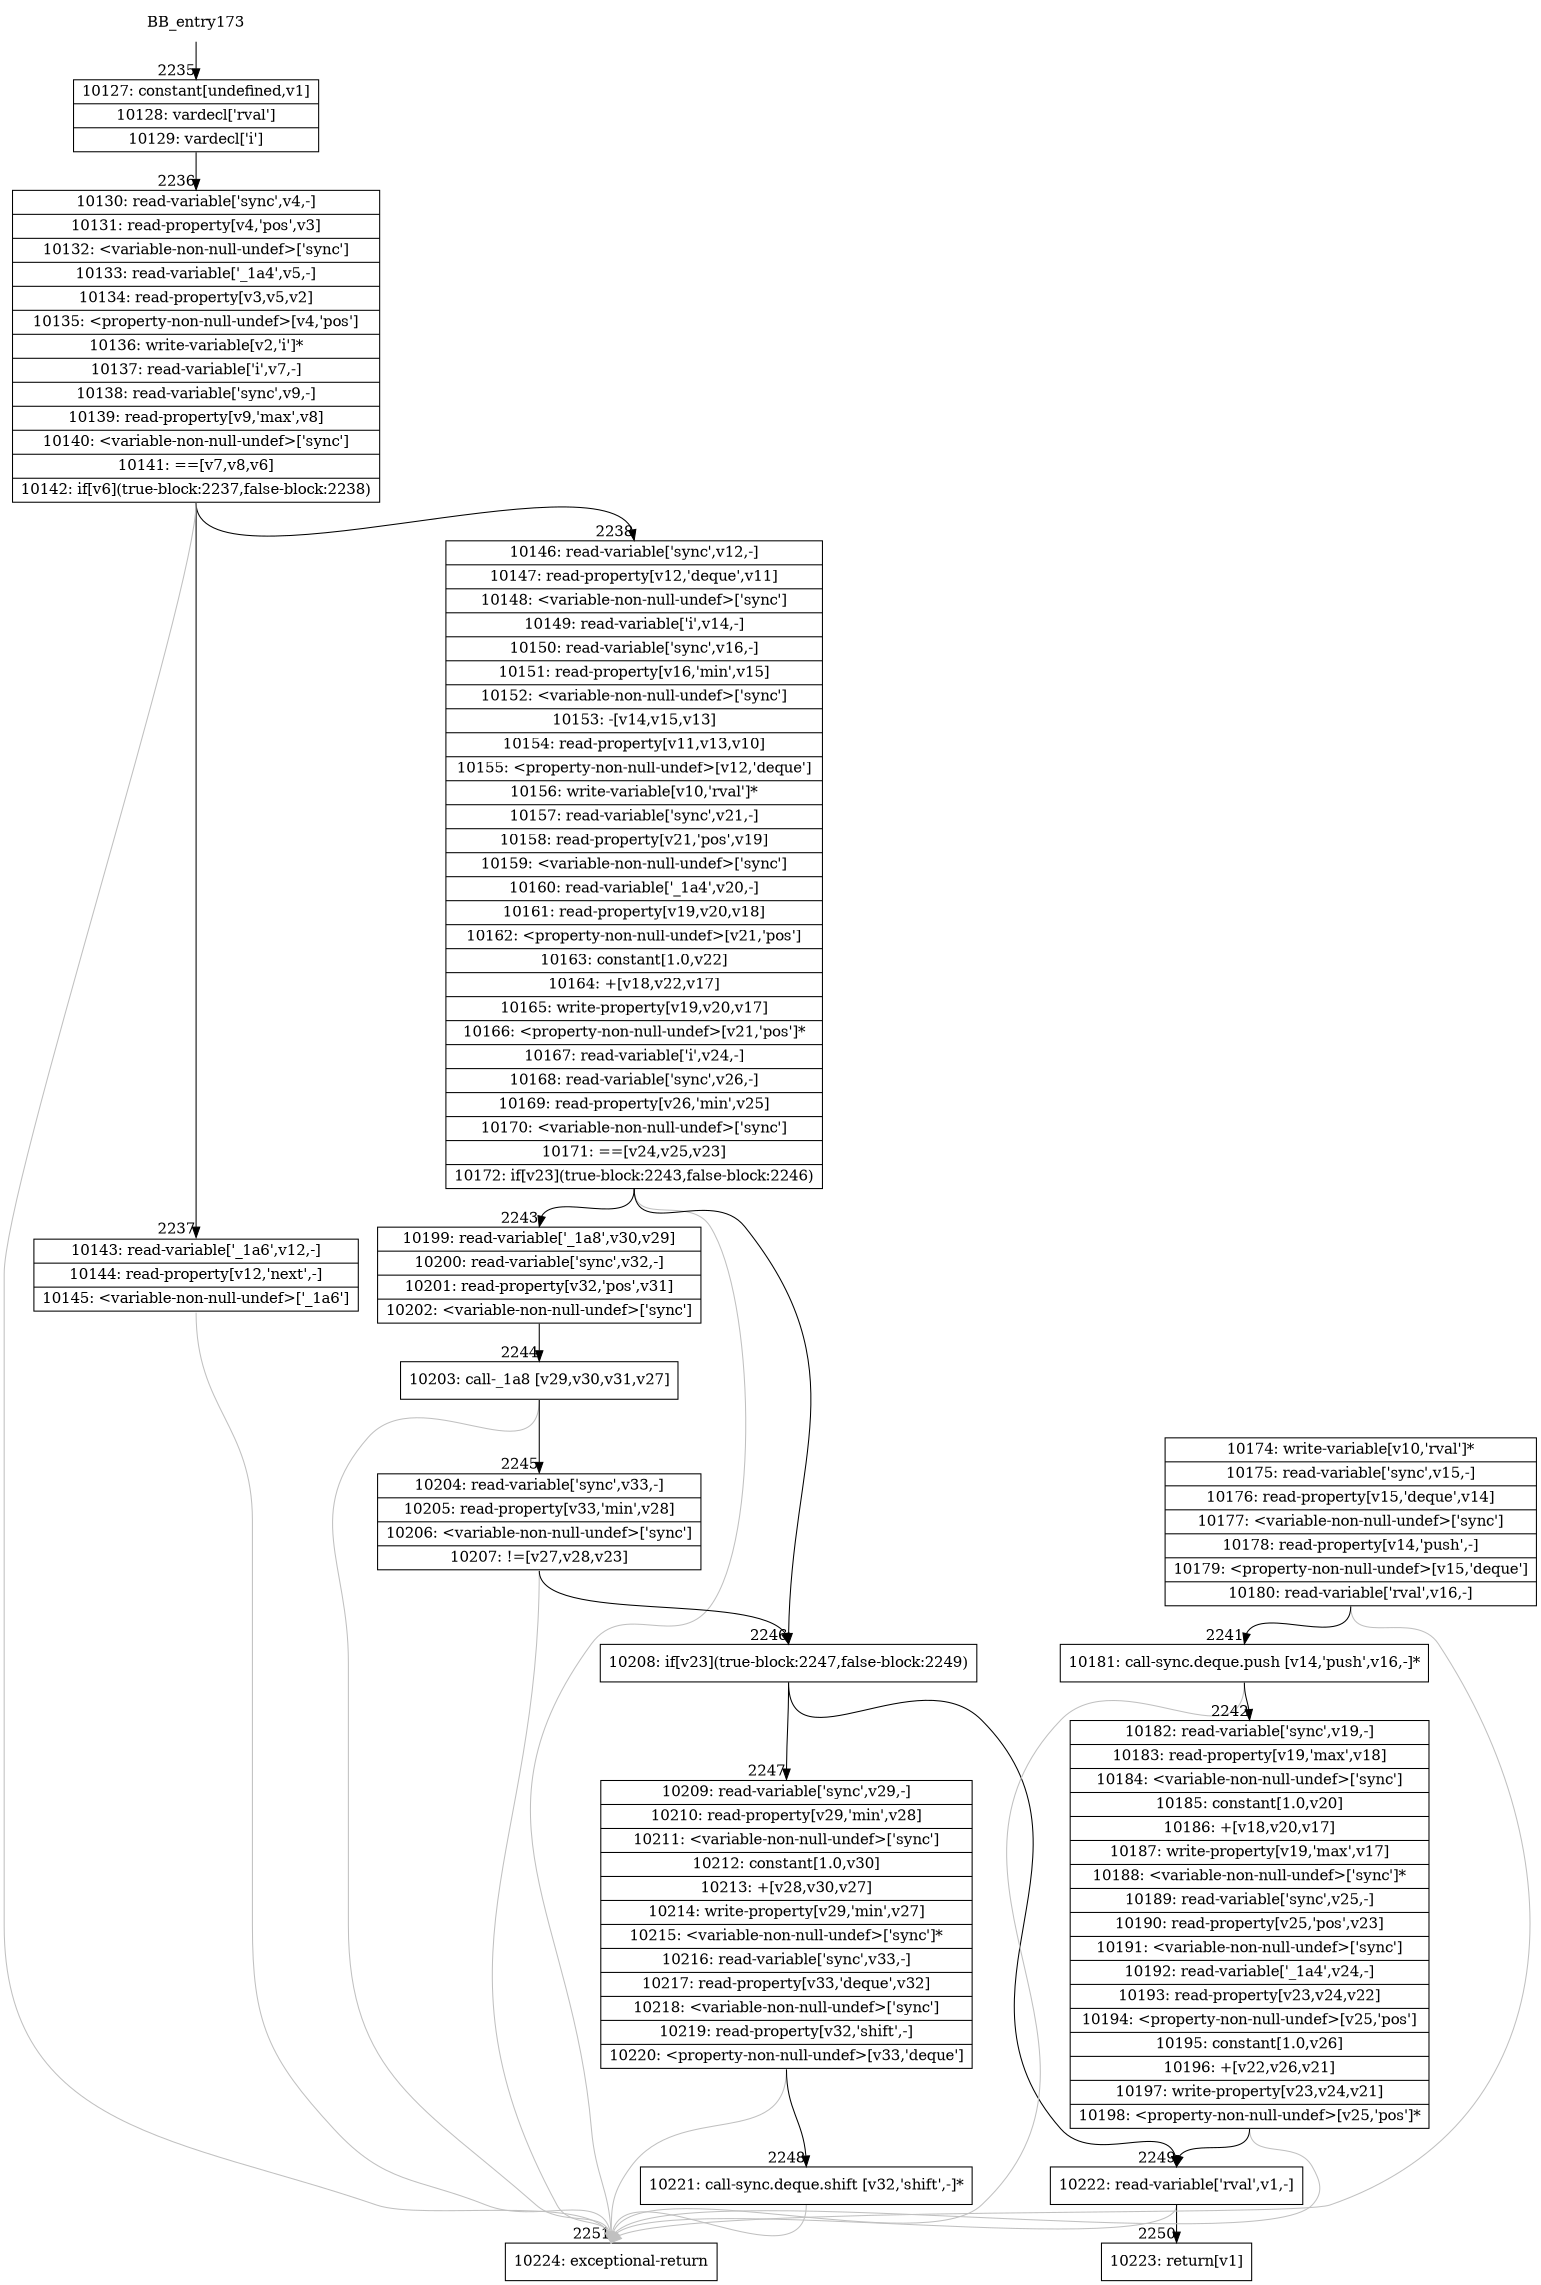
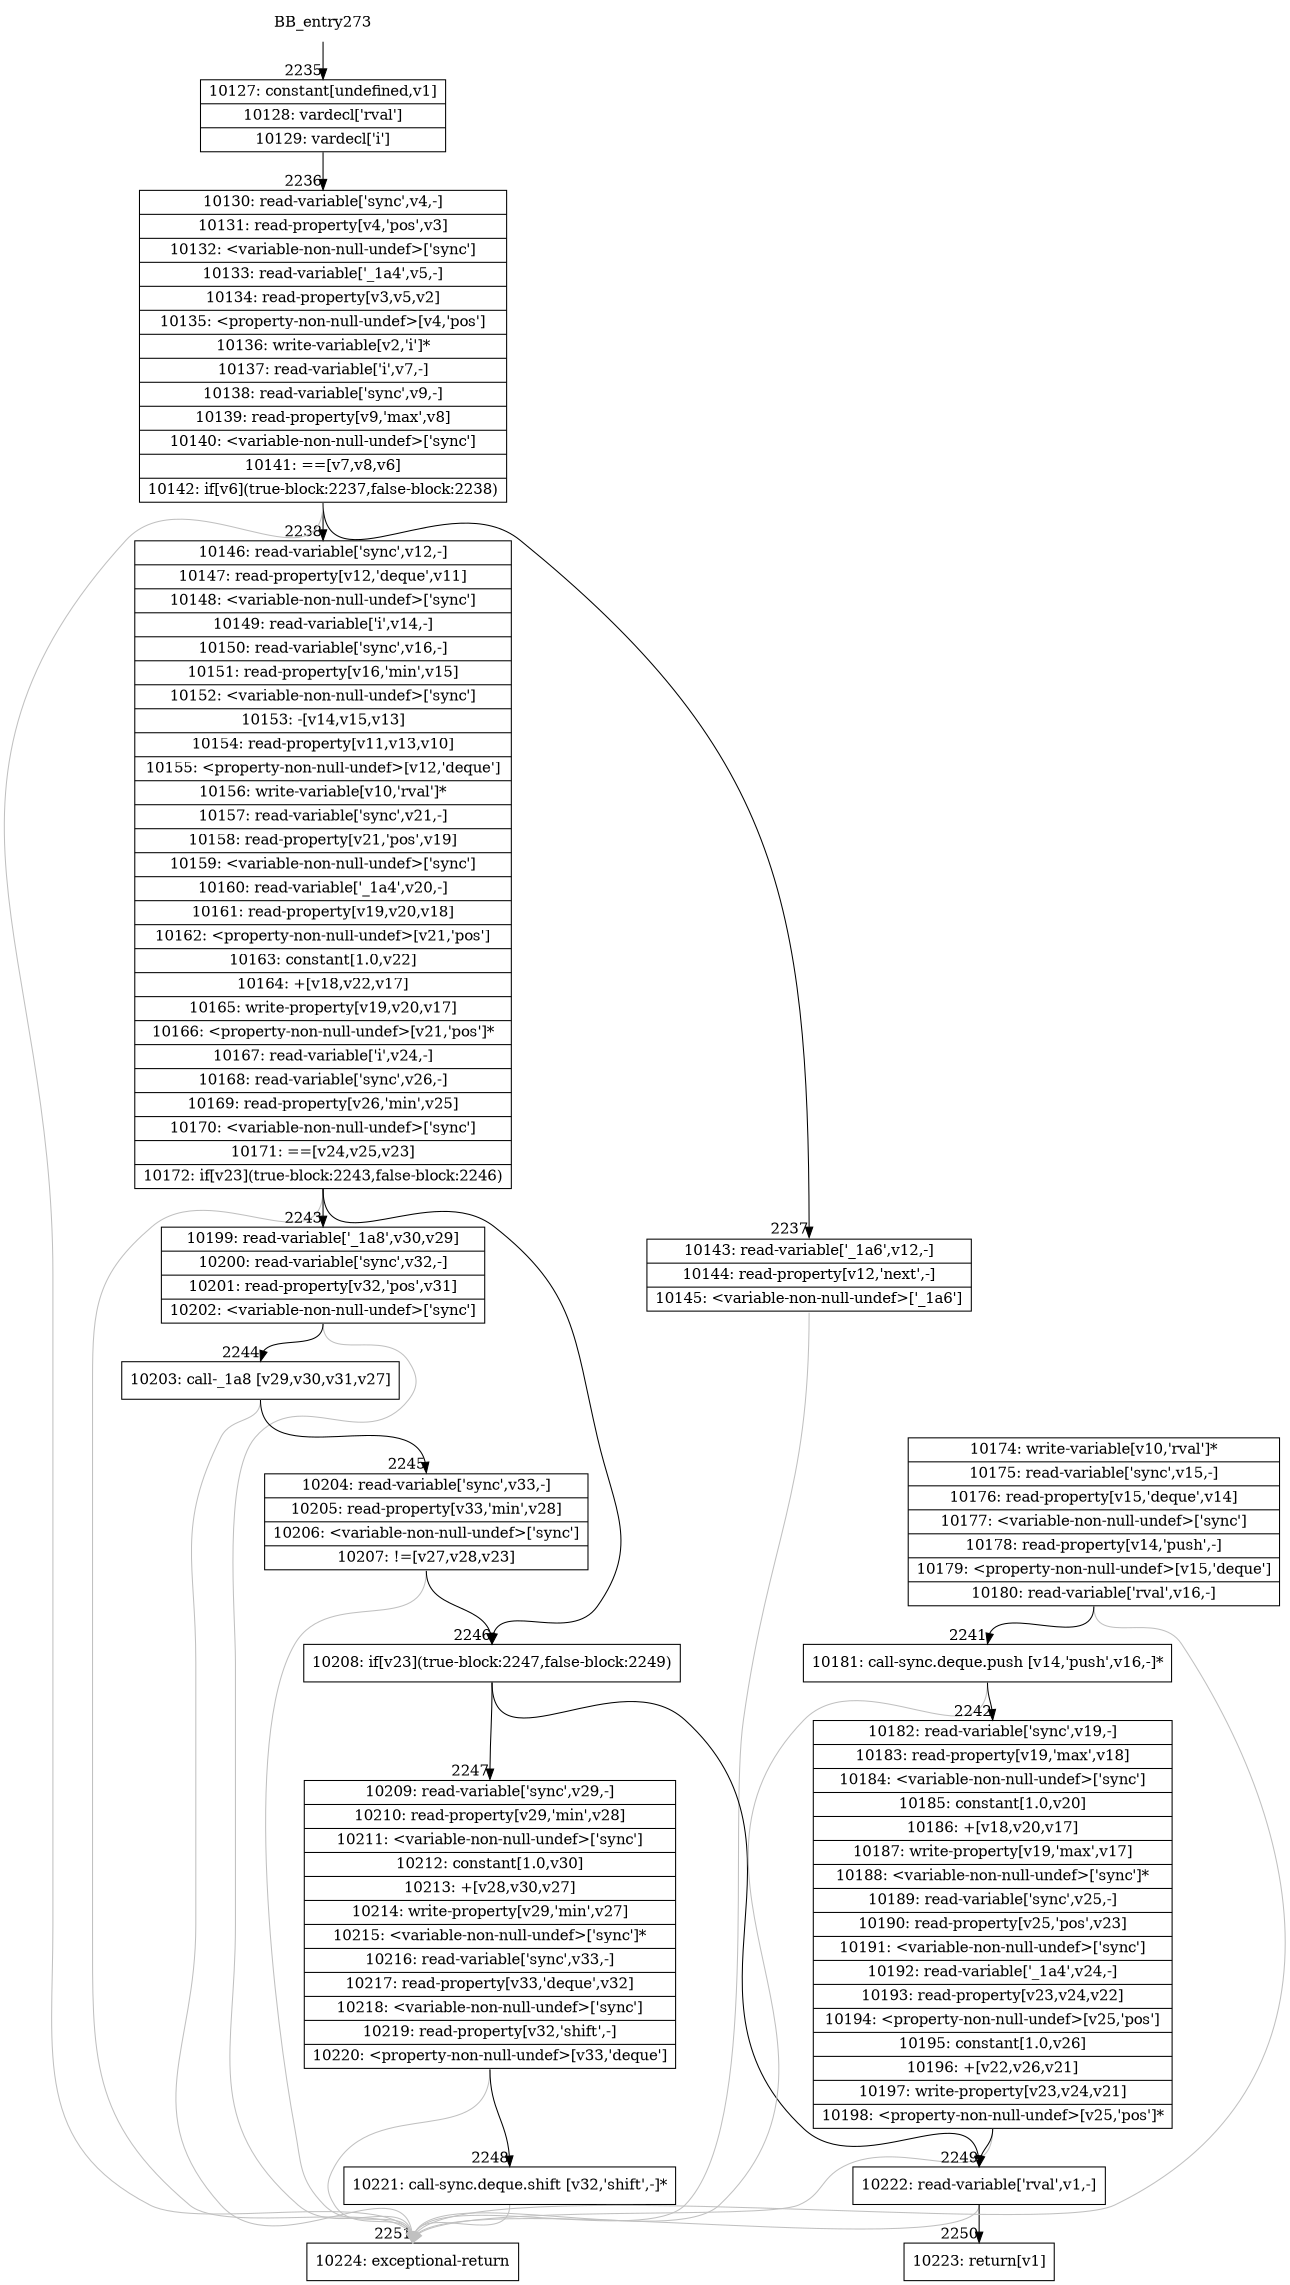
node "BB_entry173": label "BB_entry173" -> "BB_entry273"
edge "10199: read-variable['_1a8',v30,v29]" -> "10224: exceptional-return": added
